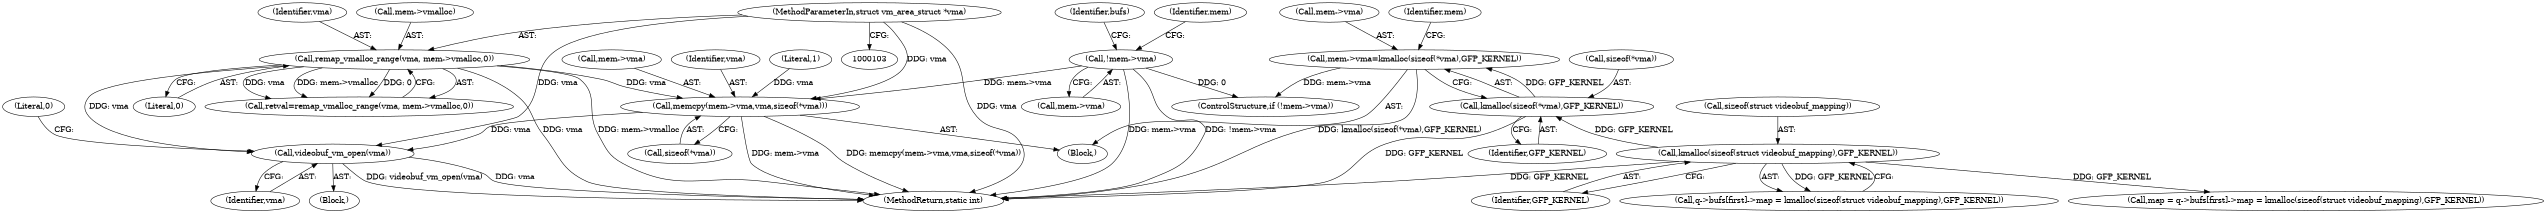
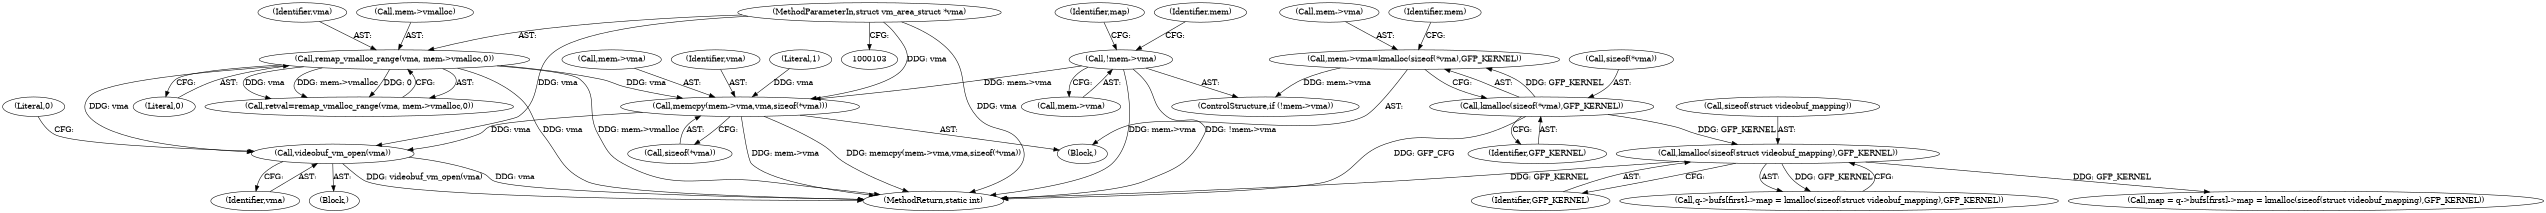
node "(Identifier,bufs)": label "(Identifier,bufs)" -> "(Identifier,map)"
edge "(Call,!mem->vma)" -> "(ControlStructure,if (!mem->vma))": label "DDG: 0" -> "AST: "
edge "(Call,kmalloc(sizeof(struct videobuf_mapping),GFP_KERNEL))" -> "(Call,kmalloc(sizeof(*vma),GFP_KERNEL))": reversed
edge "(Call,kmalloc(sizeof(*vma),GFP_KERNEL))" -> "(MethodReturn,static int)": label "DDG: GFP_KERNEL" -> "DDG: GFP_CFG"
edge "(Call,mem->vma=kmalloc(sizeof(*vma),GFP_KERNEL))" -> "(MethodReturn,static int)": removed, label "DDG: kmalloc(sizeof(*vma),GFP_KERNEL)"
